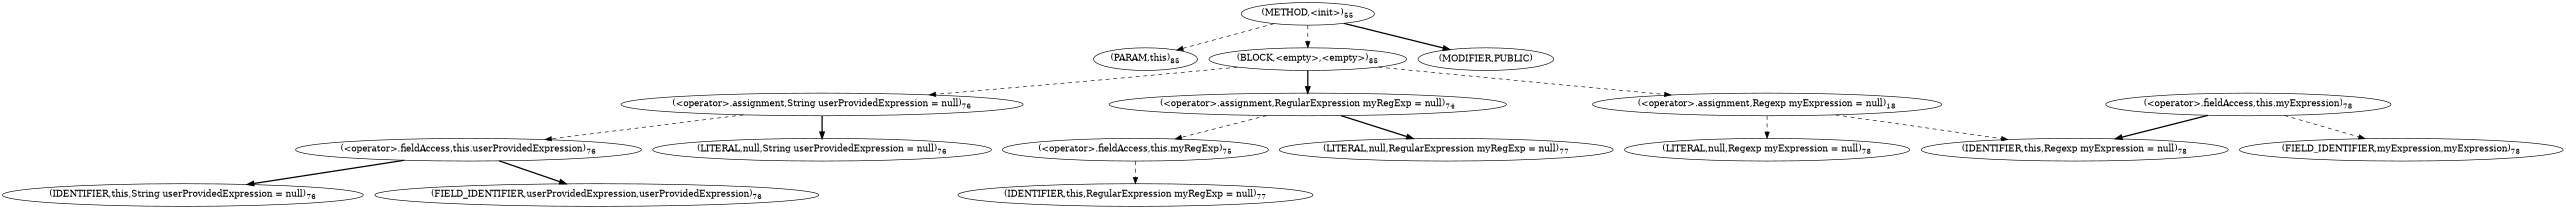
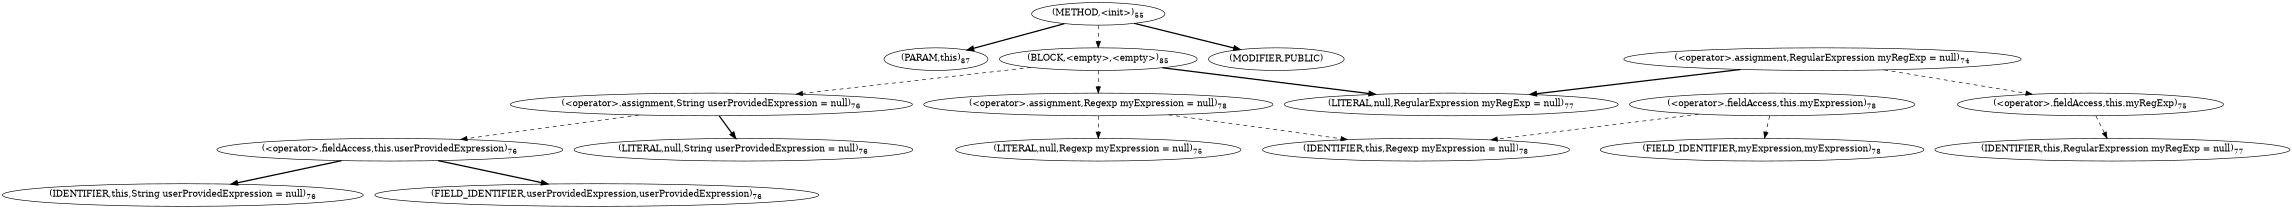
edge "(METHOD,<init>)" -> "(PARAM,this)": style dashed -> bold
node "(PARAM,this)": text "85" -> "87"
edge "(BLOCK,<empty>,<empty>)" -> "(<operator>.assignment,RegularExpression myRegExp = null)": now "(BLOCK,<empty>,<empty>)" -> "(LITERAL,null,RegularExpression myRegExp = null)"
node "(<operator>.assignment,Regexp myExpression = null)": text "18" -> "78"
edge "(<operator>.fieldAccess,this.myExpression)" -> "(IDENTIFIER,this,Regexp myExpression = null)": style bold -> dashed
node "(LITERAL,null,Regexp myExpression = null)": text "78" -> "75"
